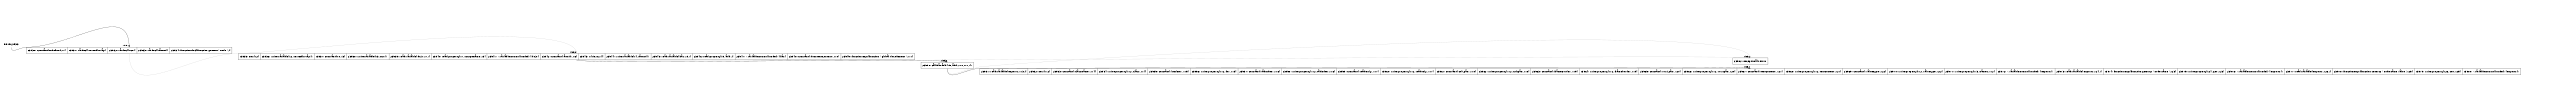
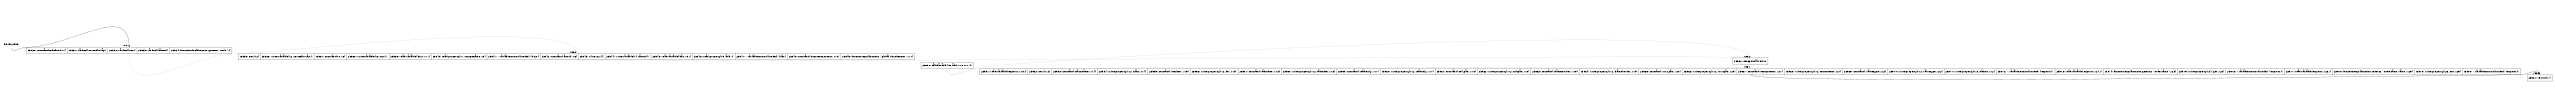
edge "23935: new[v2]" -> "23950: call-has.add [v9,'add',v10,v11,-]*": removed
edge "23950: call-has.add [v9,'add',v10,v11,-]*" -> "23951: read-variable['exports',v13,-]": color black -> gray
node "23981: return[v1]": added
